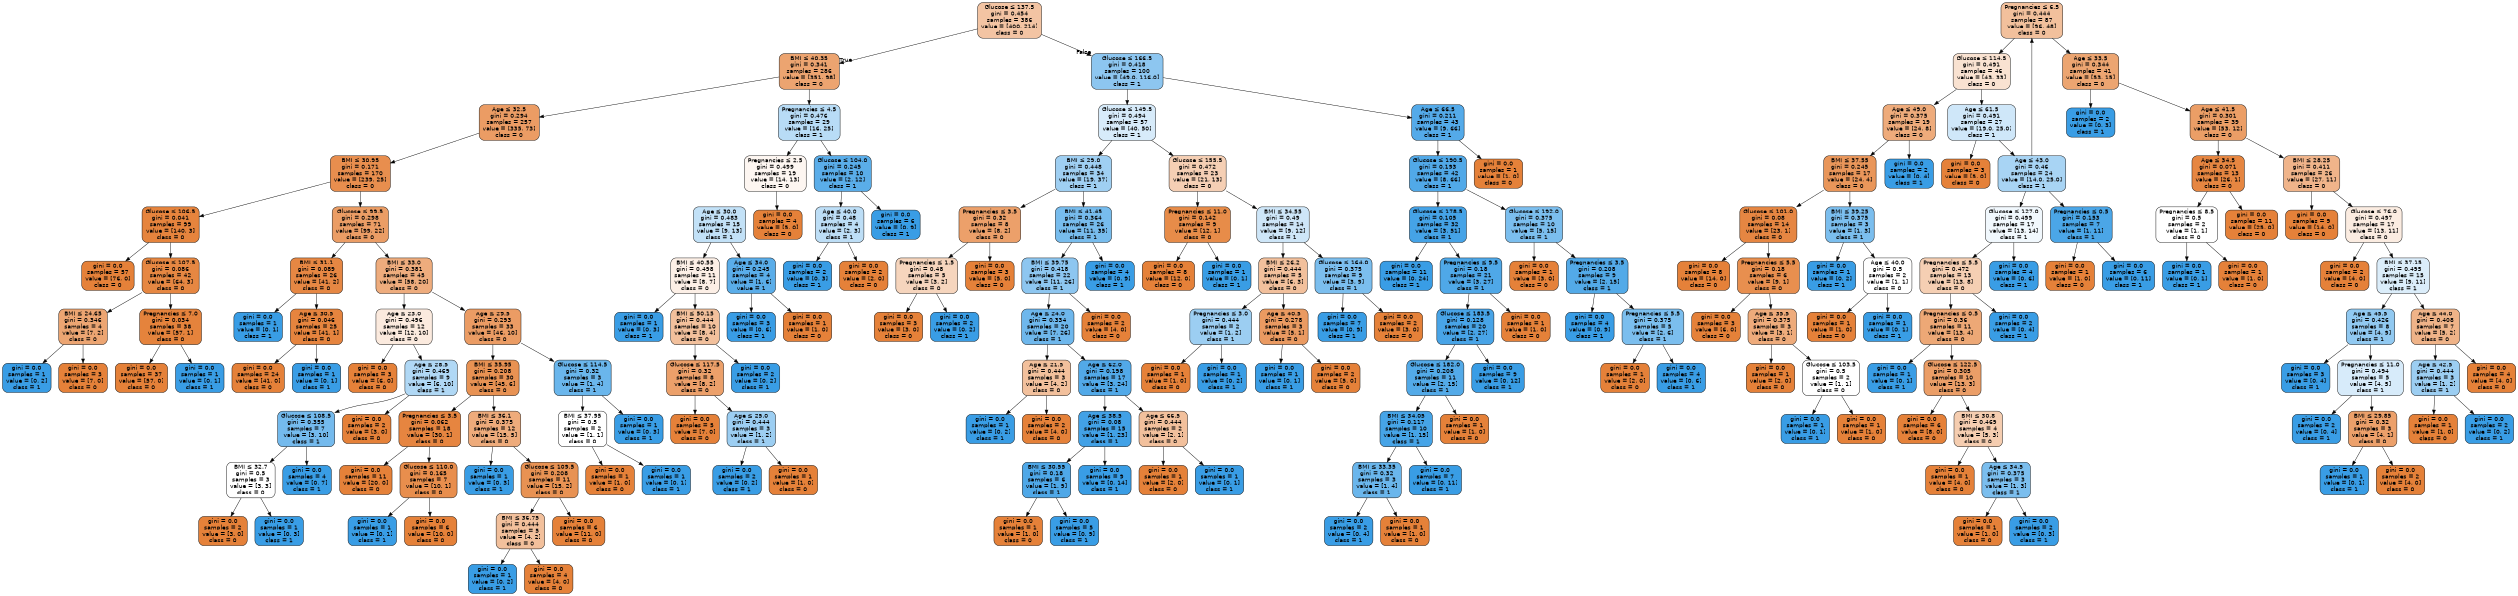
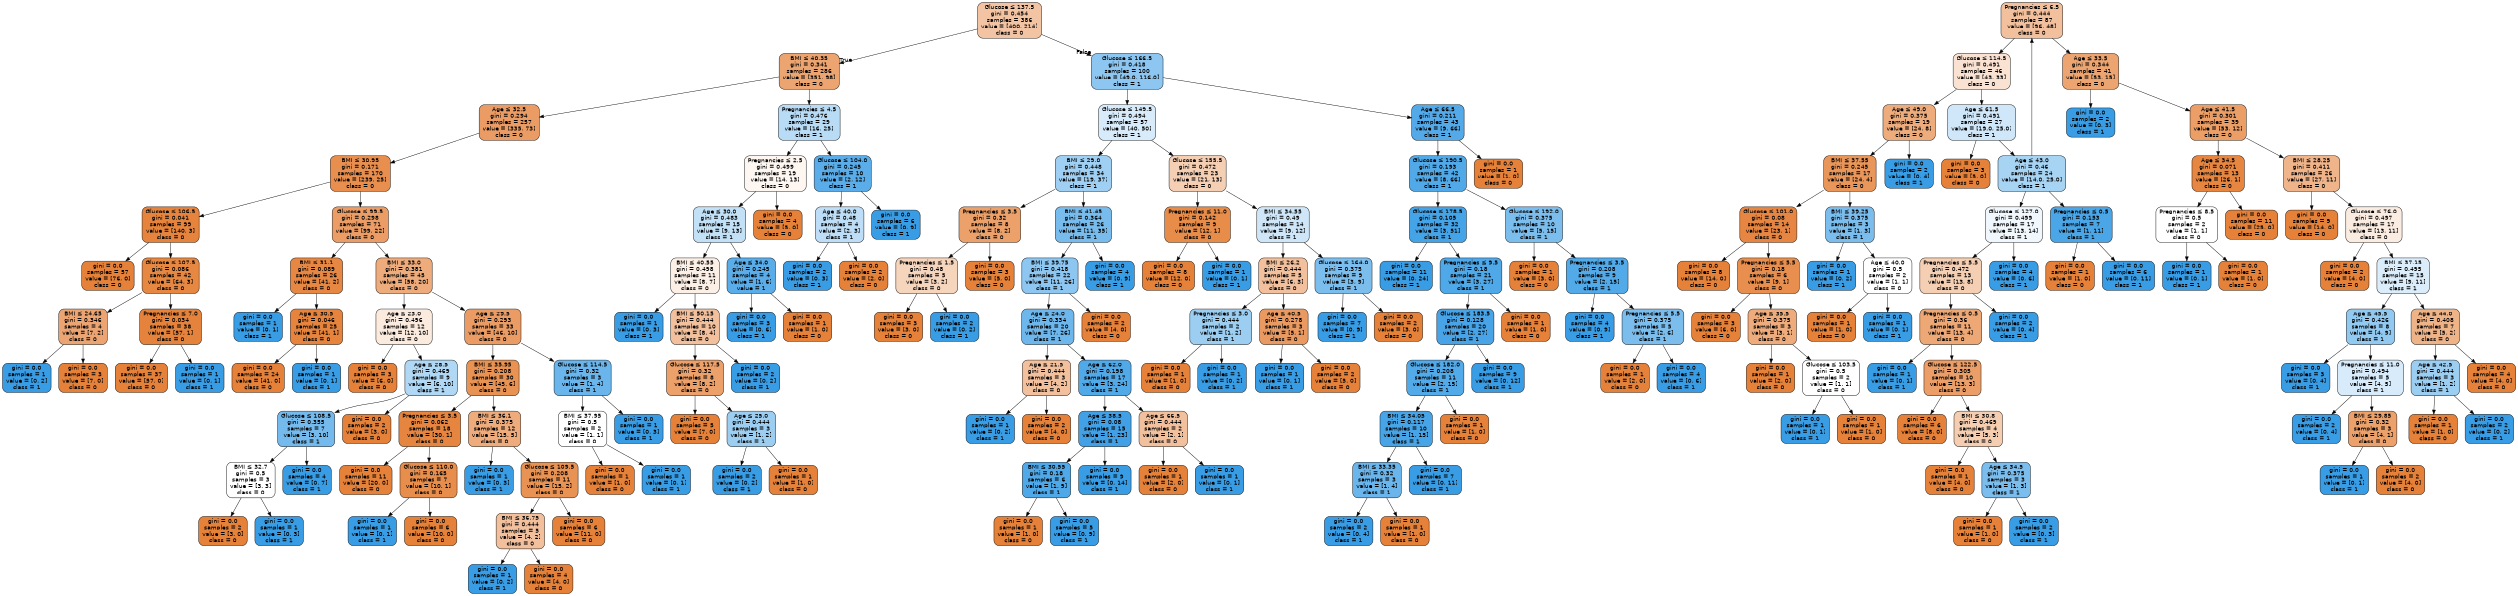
edge "Pregnancies ≤ 2.5" -> "Age ≤ 30.0": added
